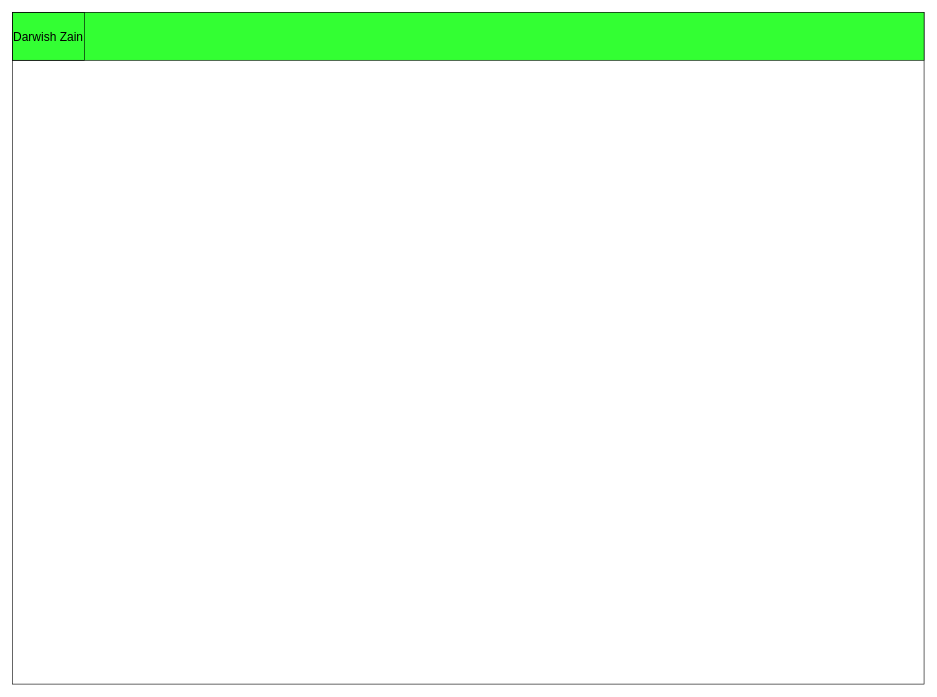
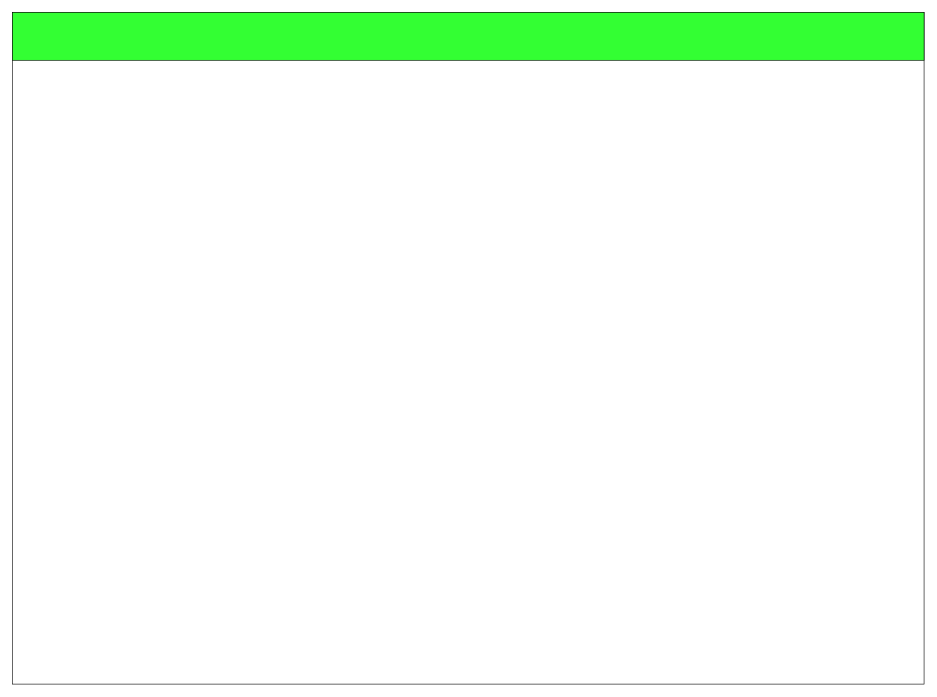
node "Darwish Zain": removed
